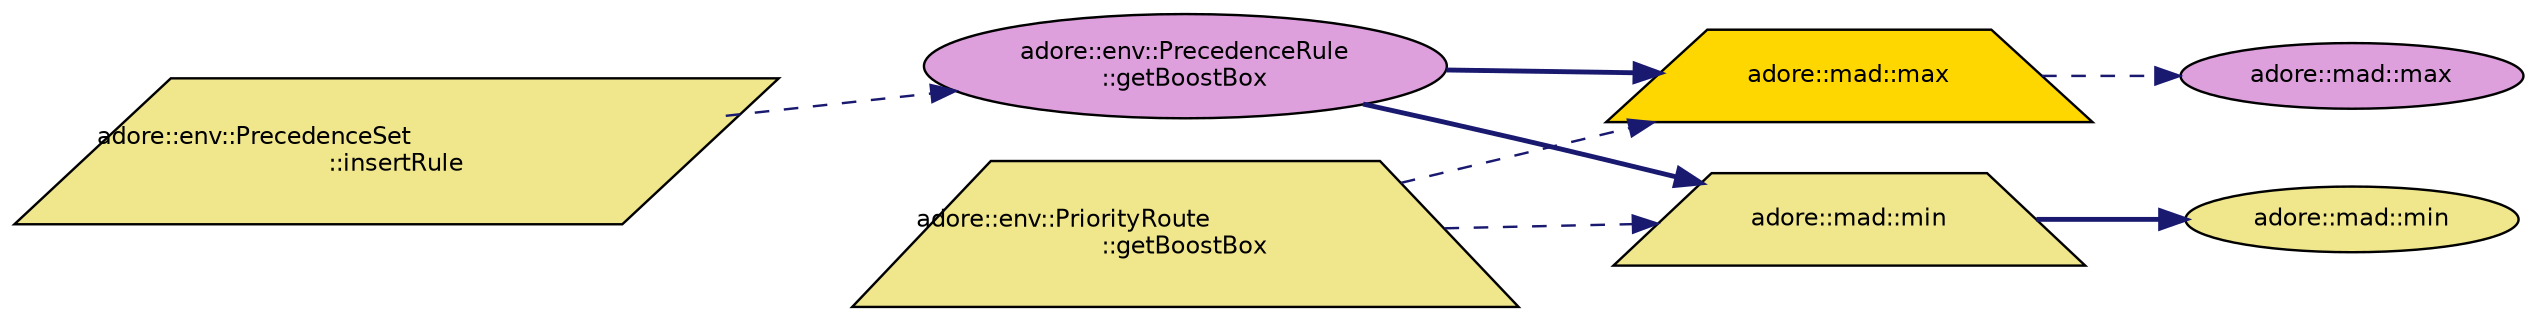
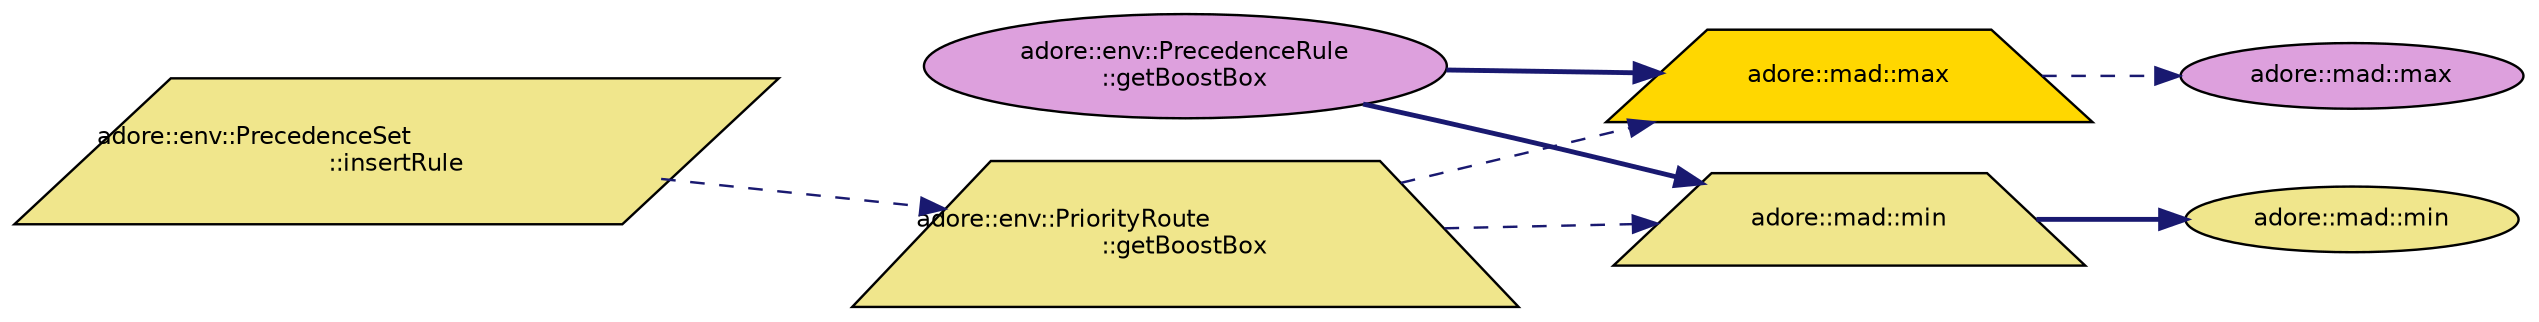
edge "adore::env::PrecedenceSet ::insertRule" -> "adore::env::PrecedenceRule ::getBoostBox": now "adore::env::PrecedenceSet ::insertRule" -> "adore::env::PriorityRoute ::getBoostBox"
